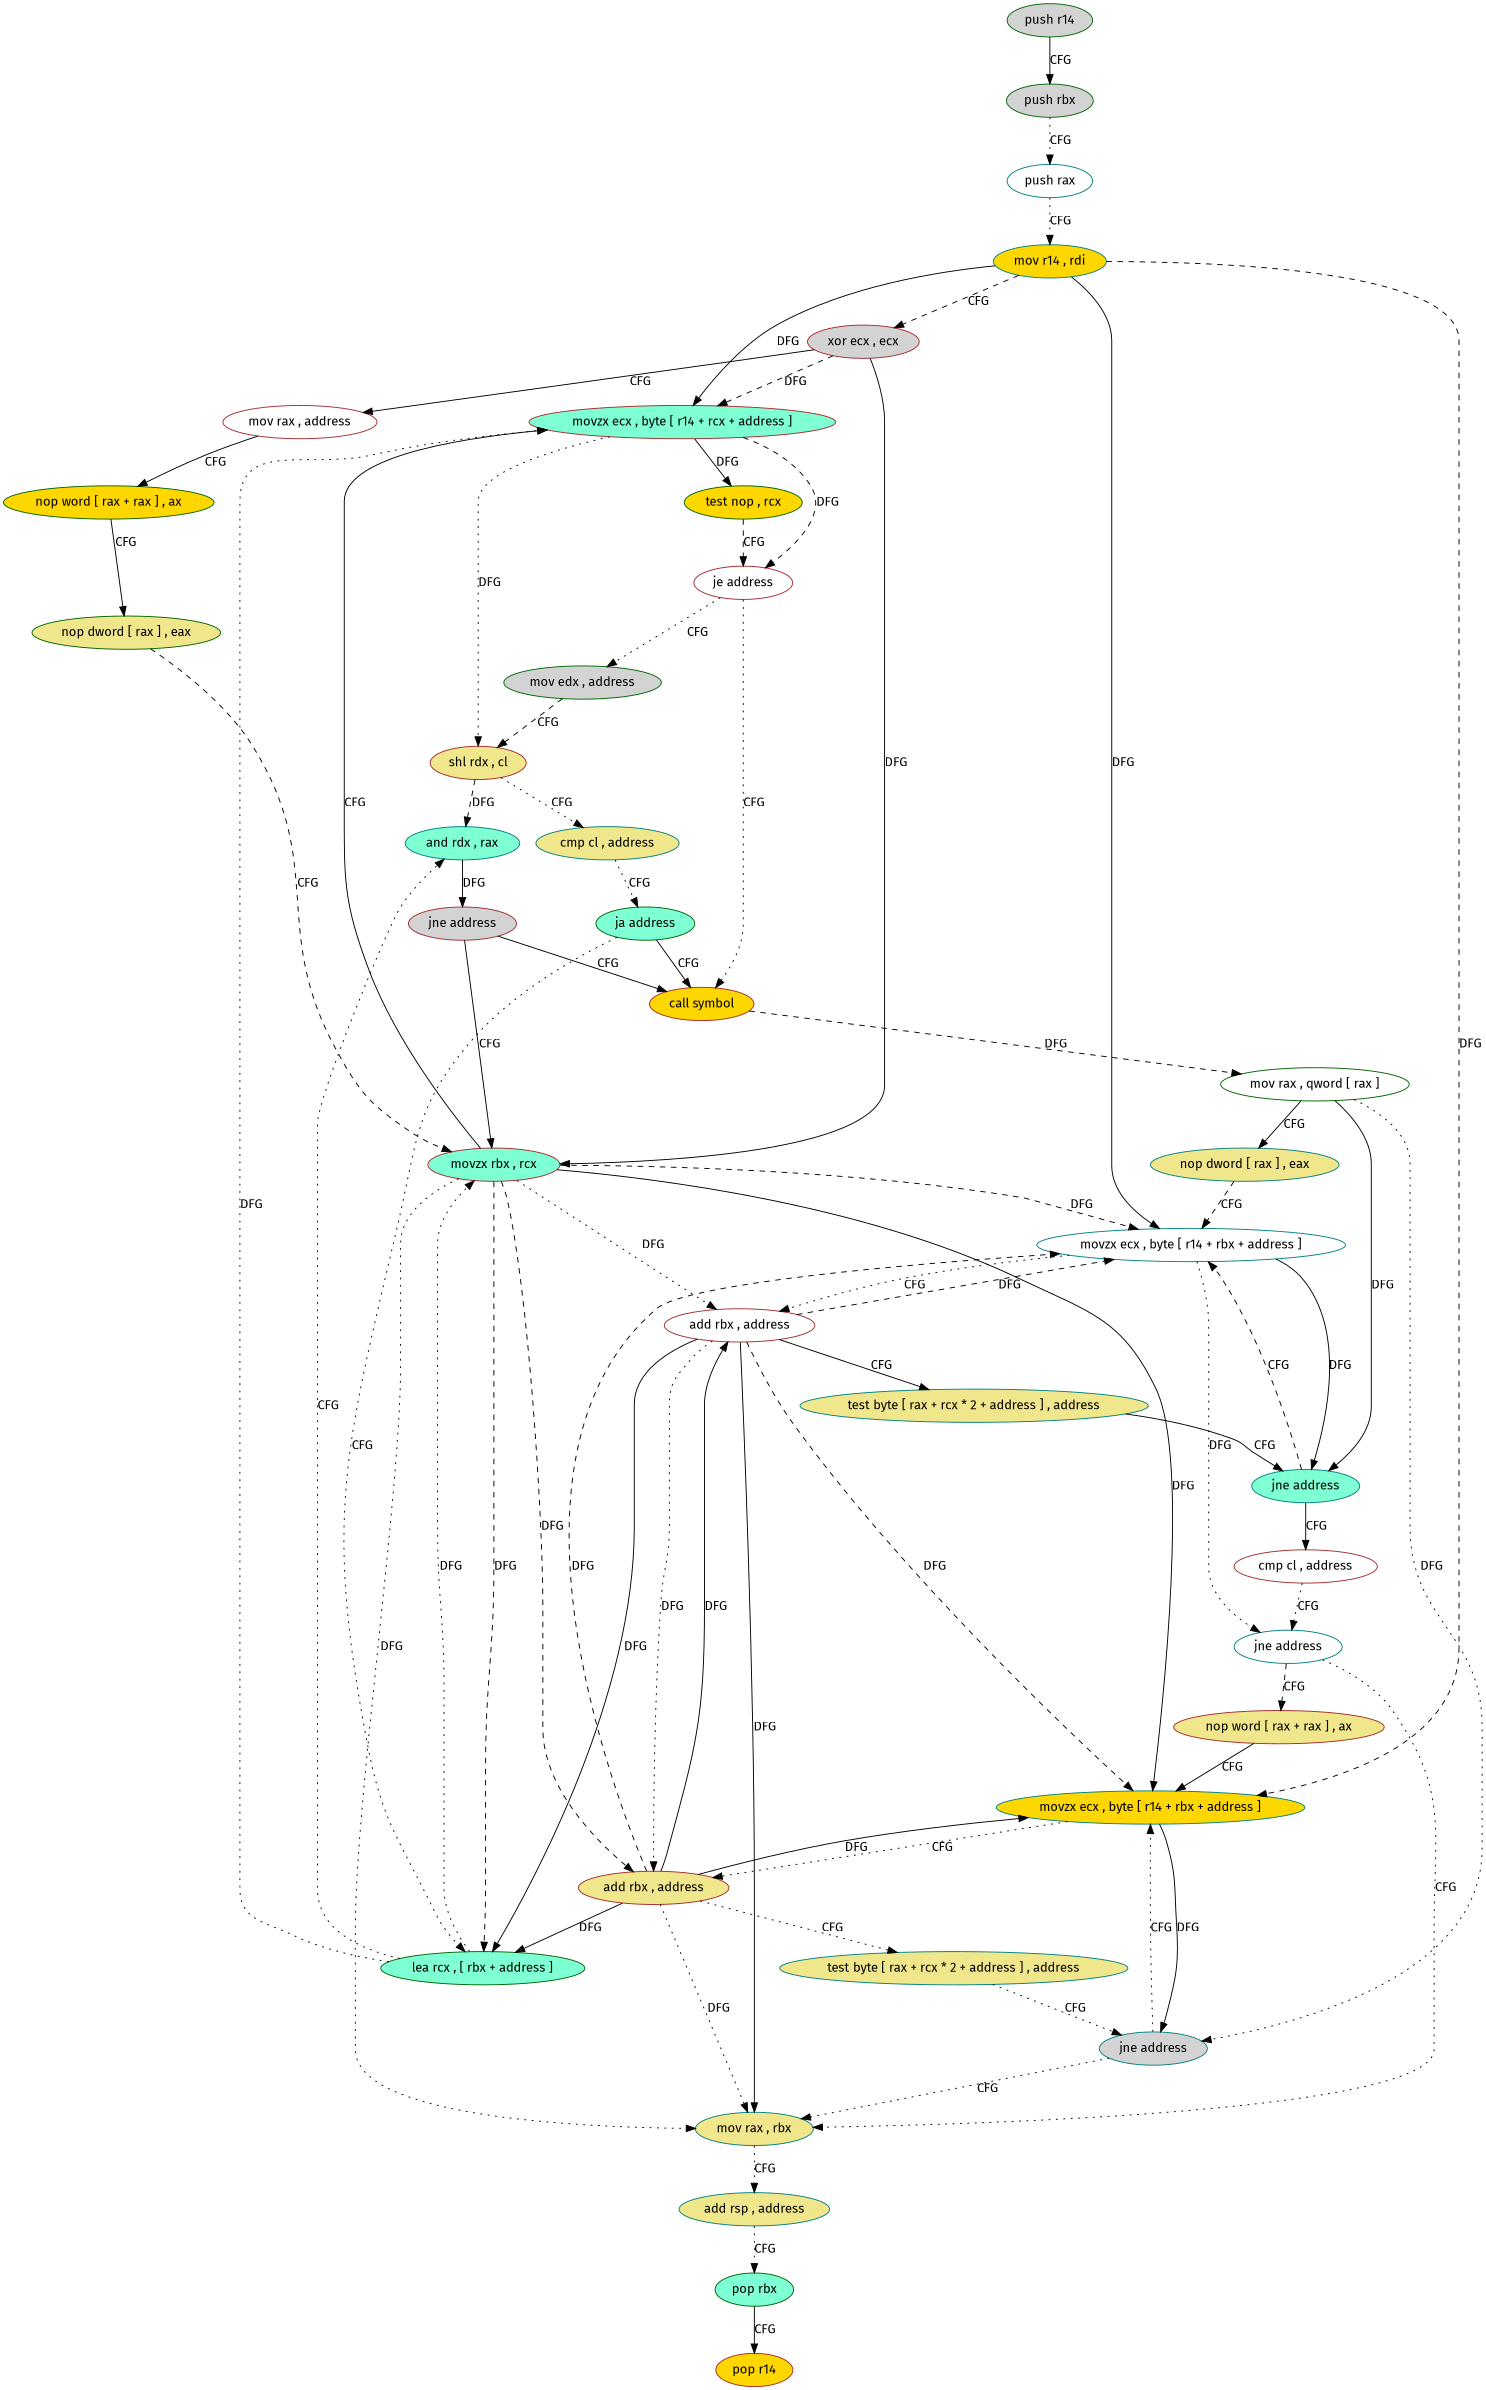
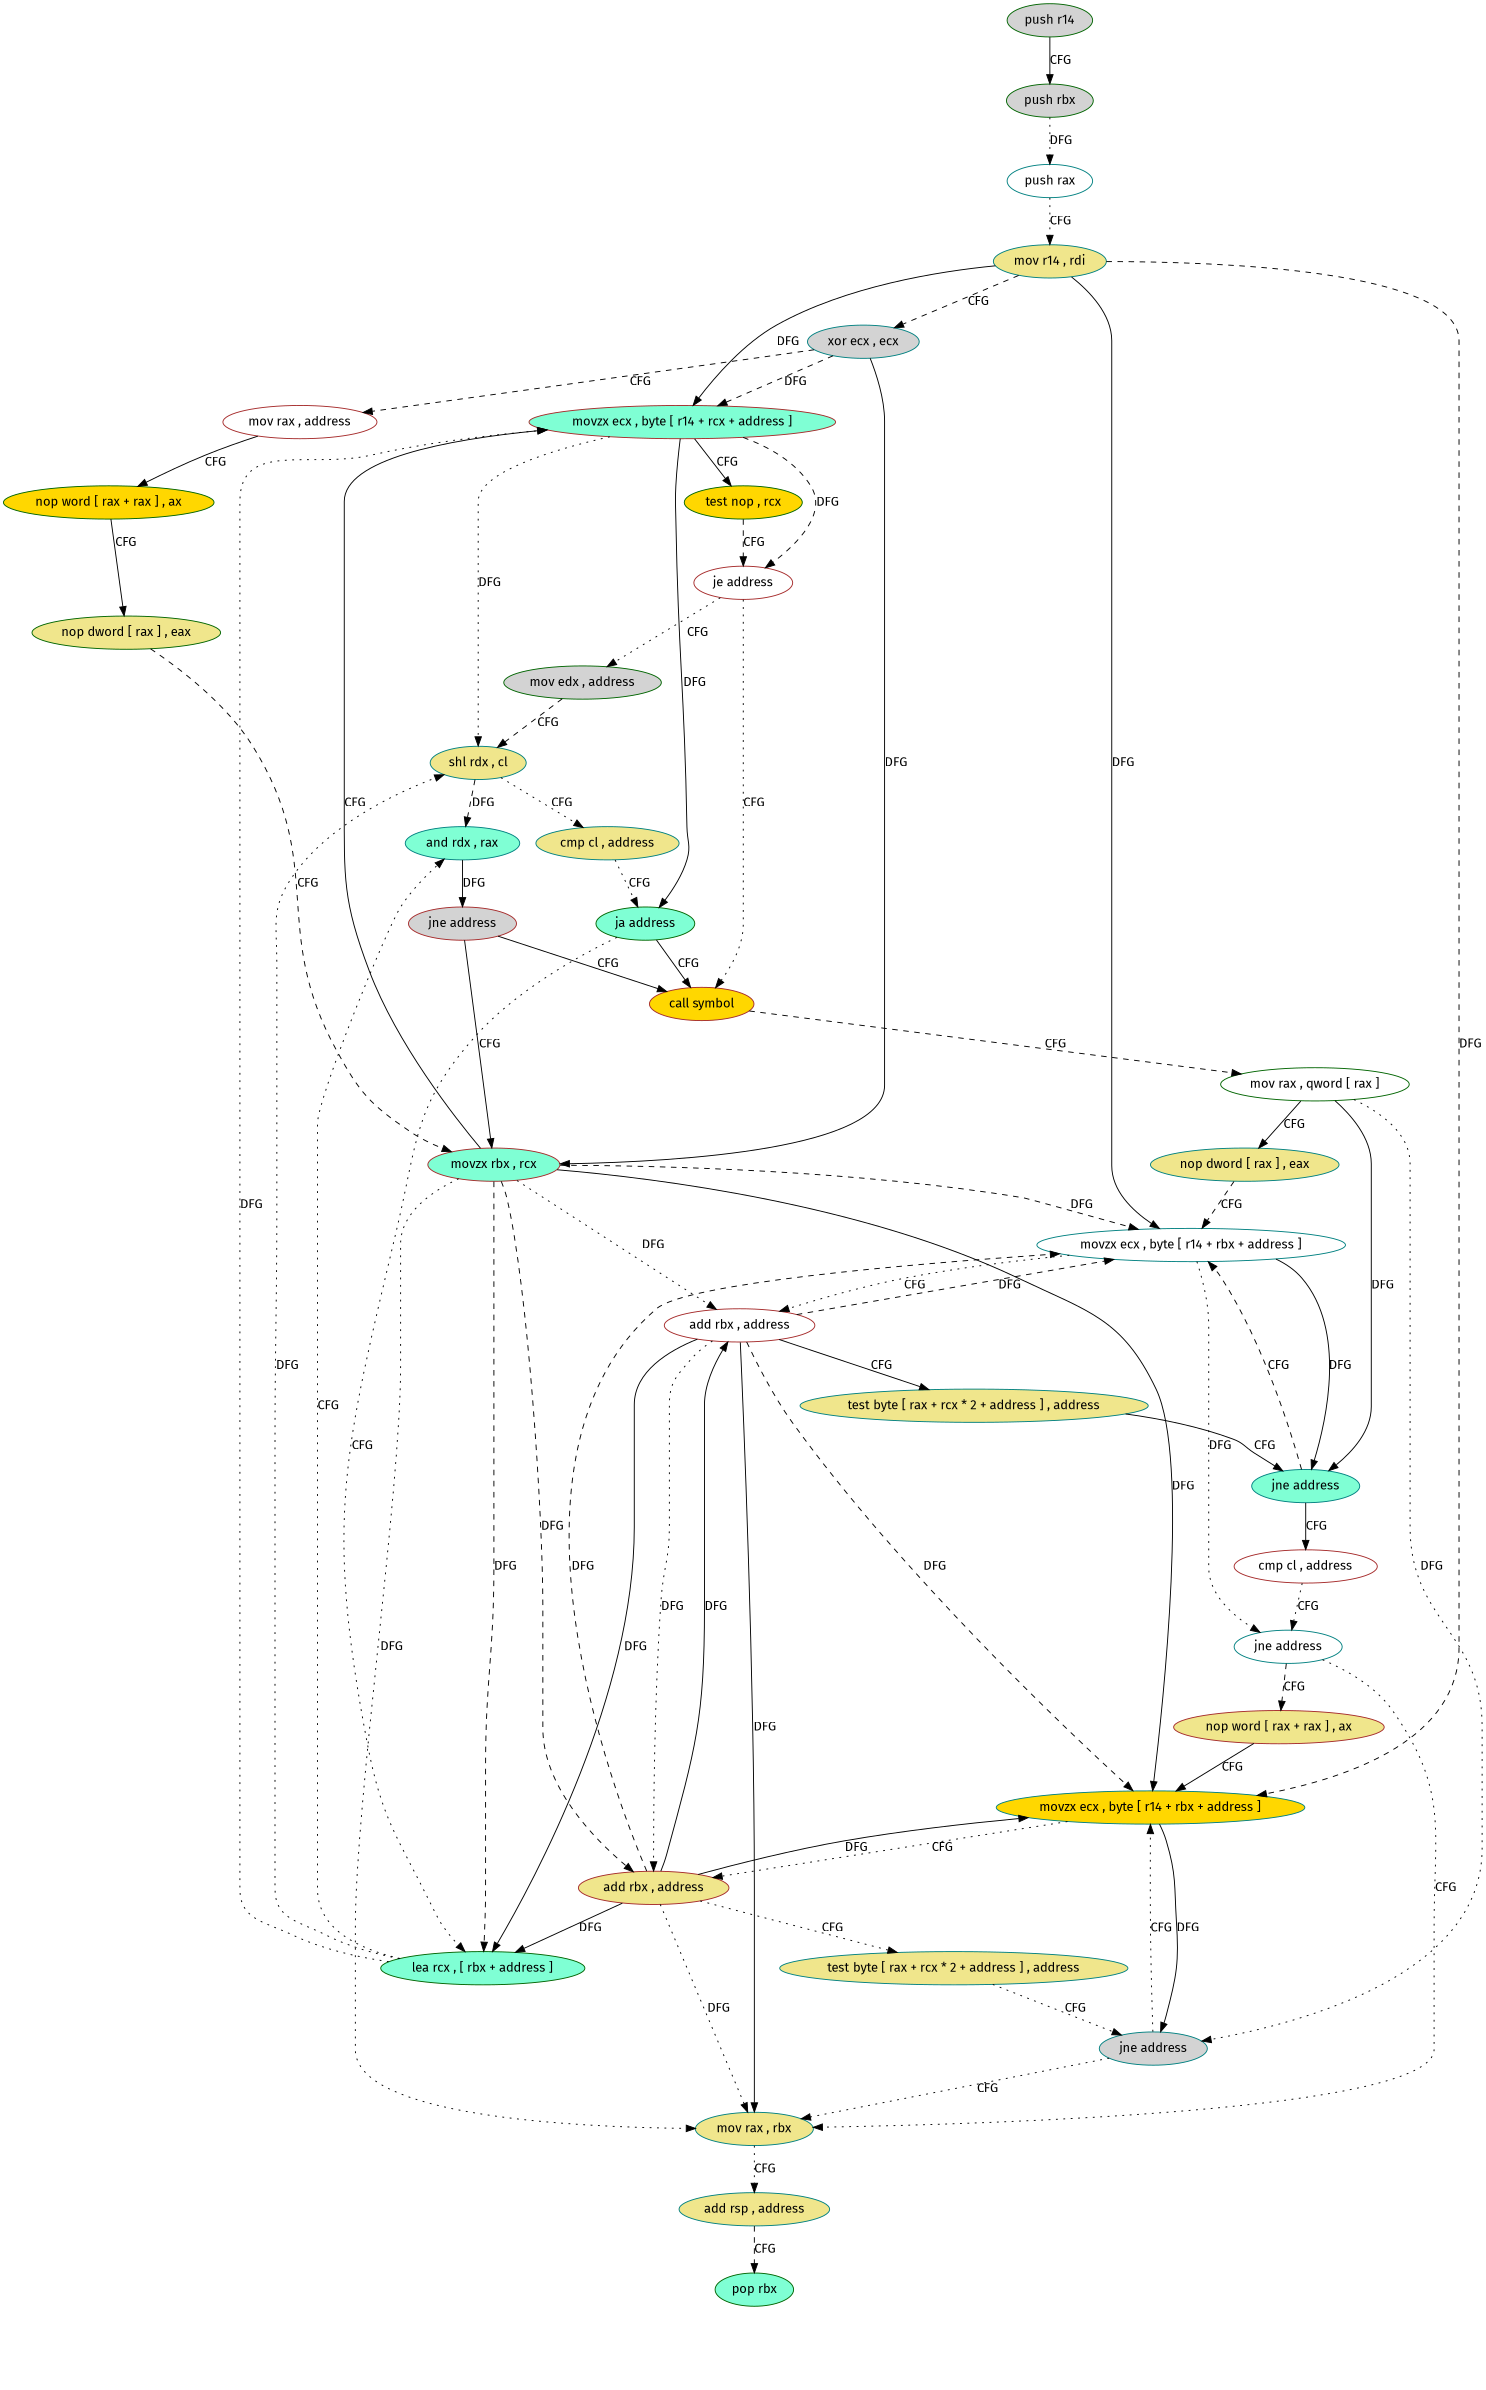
edge "push rbx" -> "push rax": label "CFG" -> "DFG"
node "mov r14 , rdi": fillcolor gold -> khaki
node "xor ecx , ecx": color brown -> teal
edge "xor ecx , ecx" -> "mov rax , address": style solid -> dashed
edge "movzx ecx , byte [ r14 + rcx + address ]" -> "test nop , rcx": label "DFG" -> "CFG"
edge "movzx ecx , byte [ r14 + rcx + address ]" -> "ja address": added, label "DFG"
node "shl rdx , cl": color brown -> teal
edge "call symbol" -> "mov rax , qword [ rax ]": label "DFG" -> "CFG"
edge "lea rcx , [ rbx + address ]" -> "movzx rbx , rcx": now "lea rcx , [ rbx + address ]" -> "shl rdx , cl"
edge "add rsp , address" -> "pop rbx": style dotted -> dashed
node "pop r14": removed
